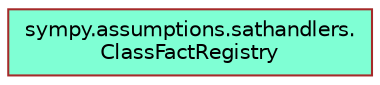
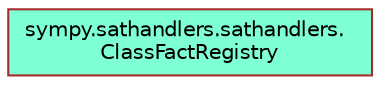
node "sympy.assumptions.sathandlers. ClassFactRegistry": label "sympy.assumptions.sathandlers. ClassFactRegistry" -> "sympy.sathandlers.sathandlers. ClassFactRegistry"
